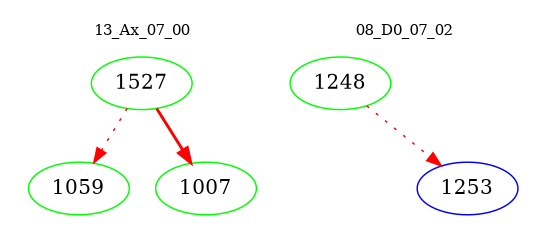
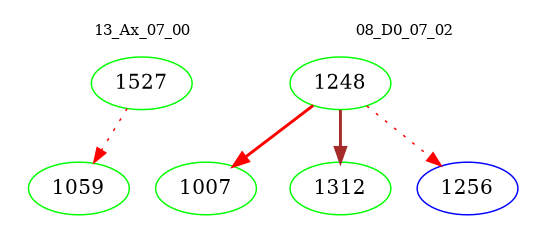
edge "1527" -> "1007": now "1248" -> "1007"
node "1312": added
node "1253": label "1253" -> "1256"
